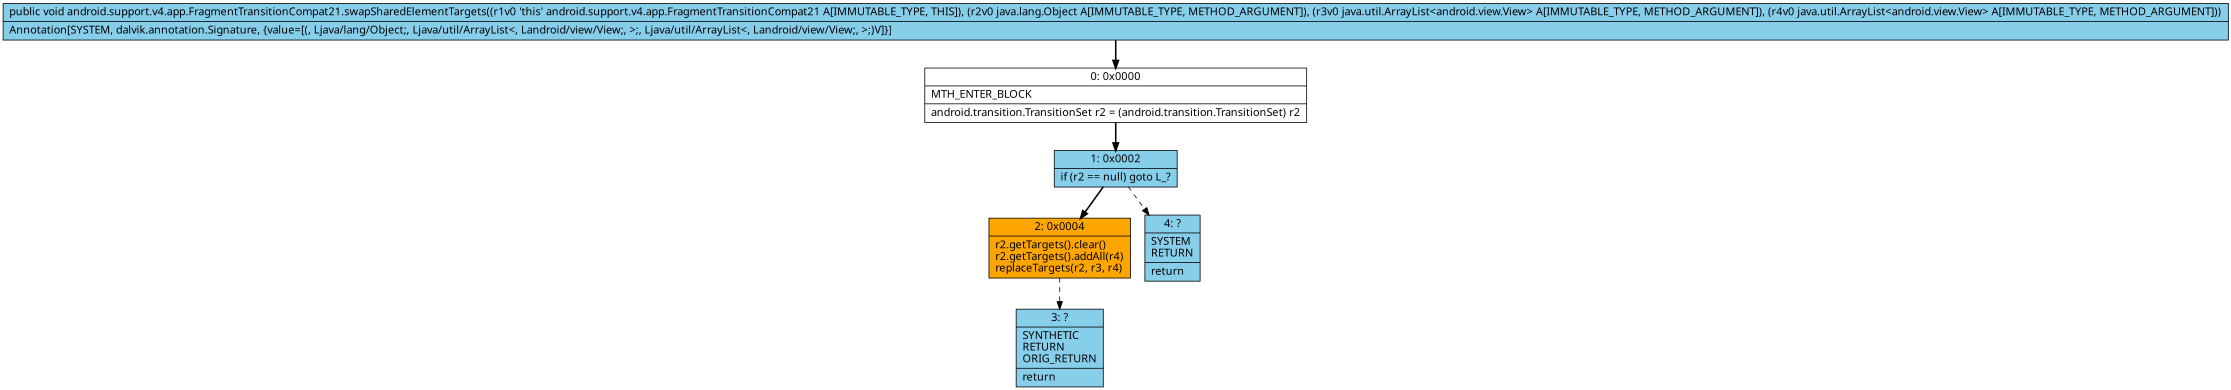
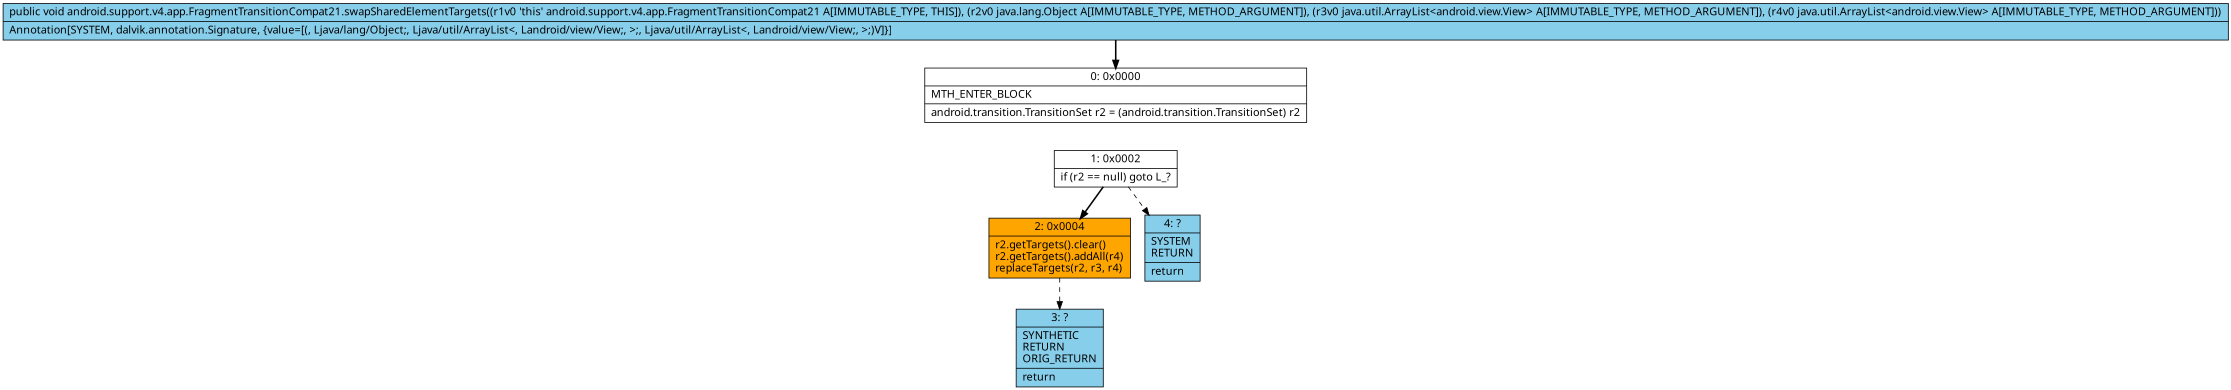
edge "0: 0x0000" -> "1: 0x0002": removed
node "1: 0x0002": fillcolor skyblue -> white
